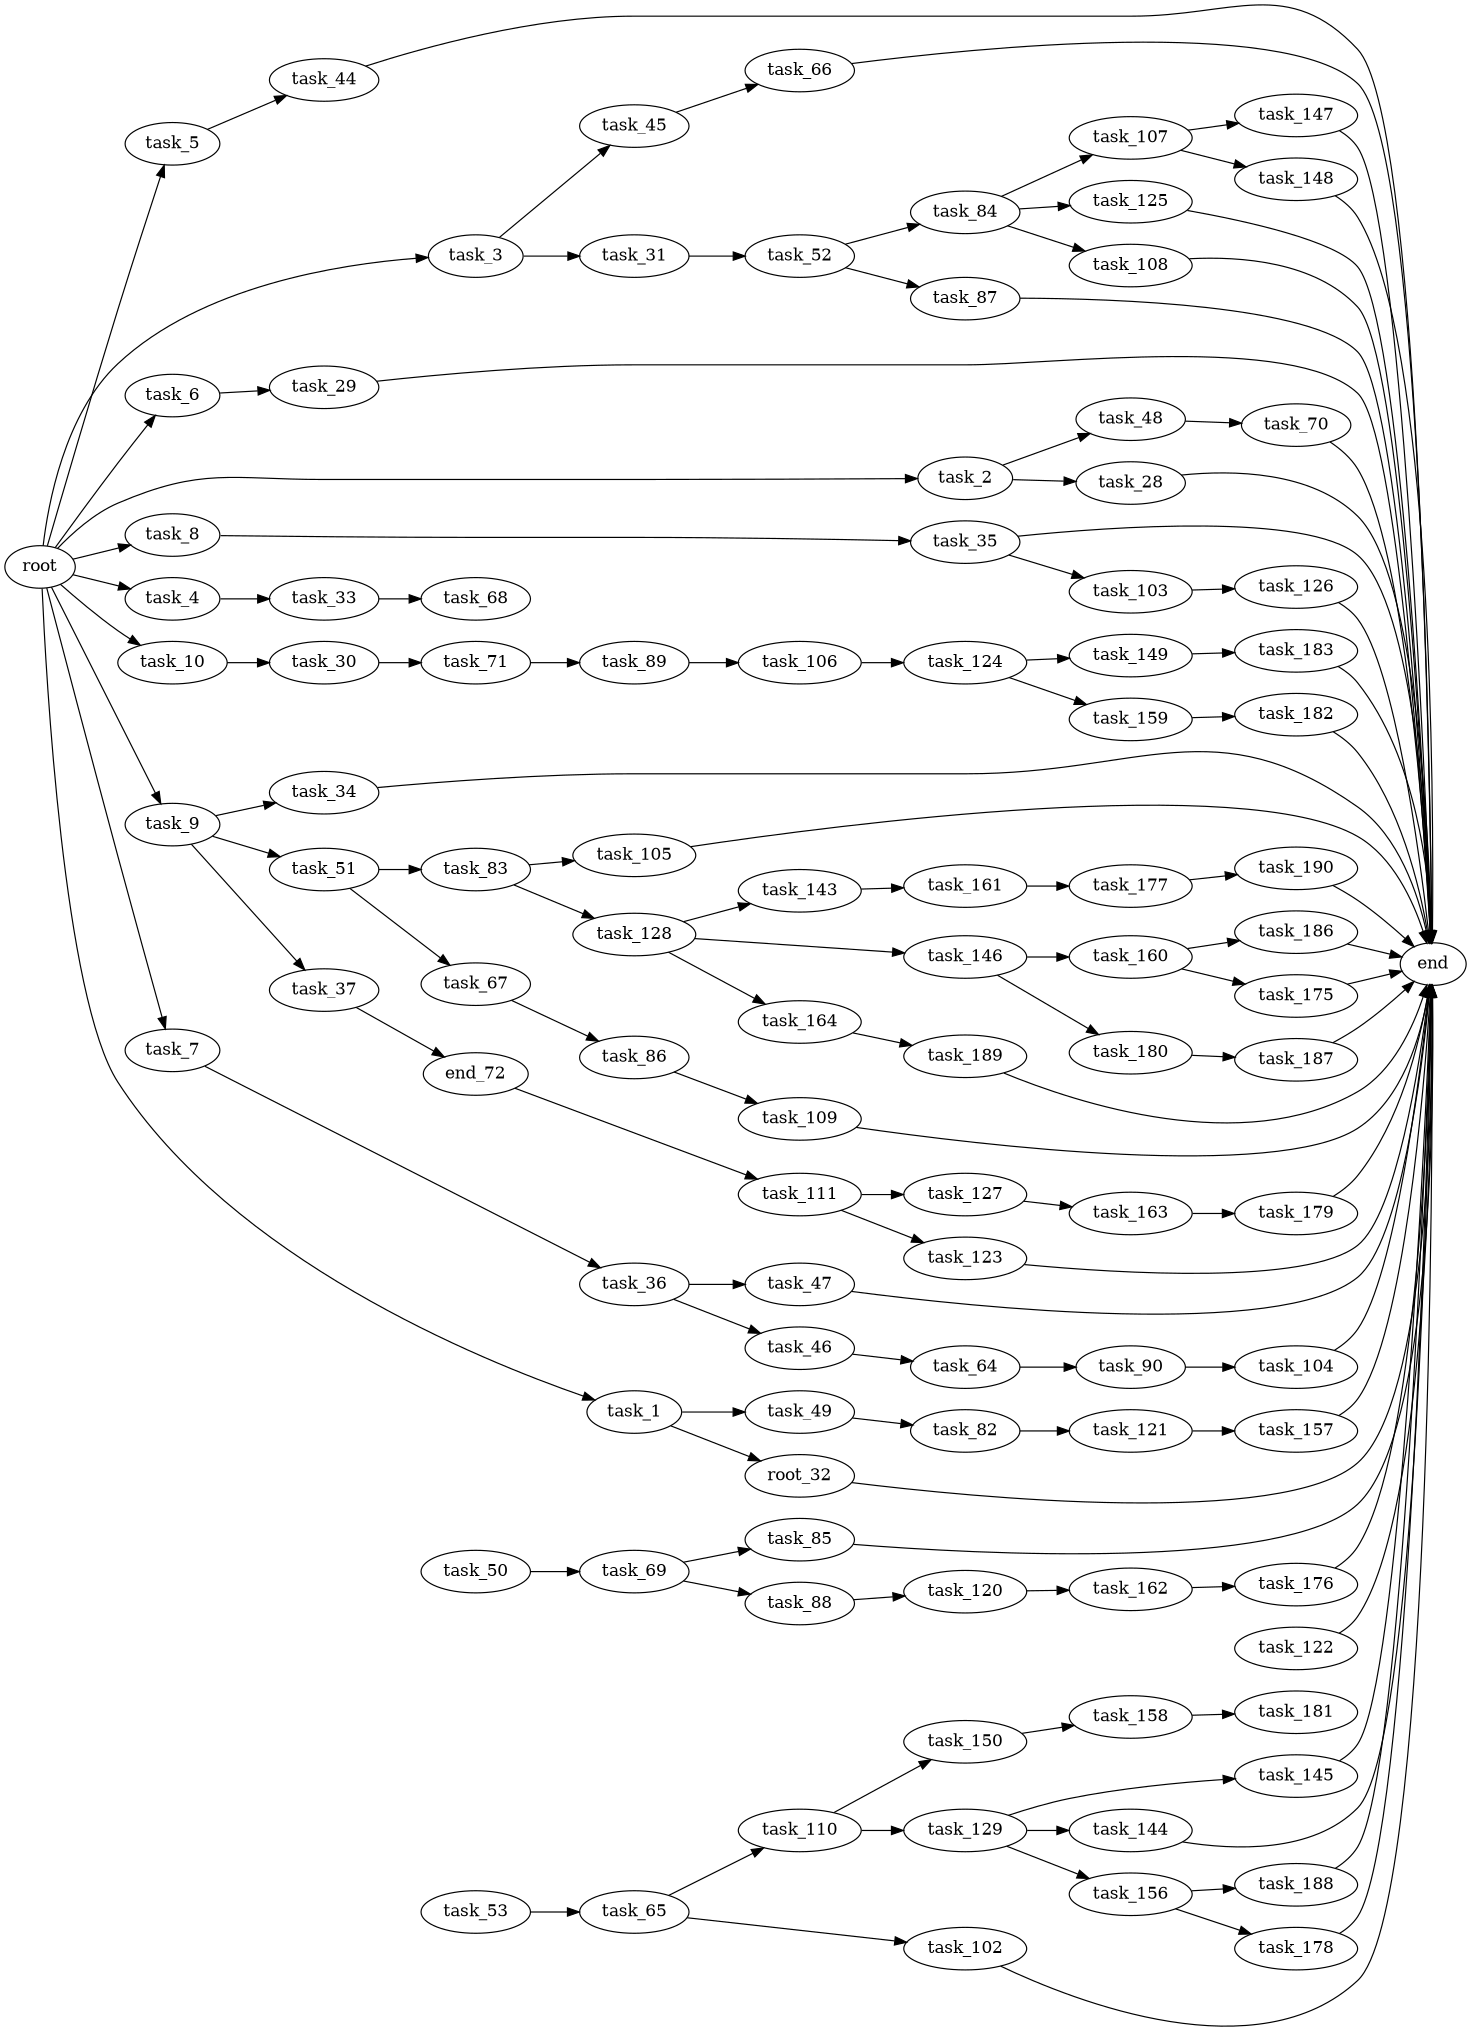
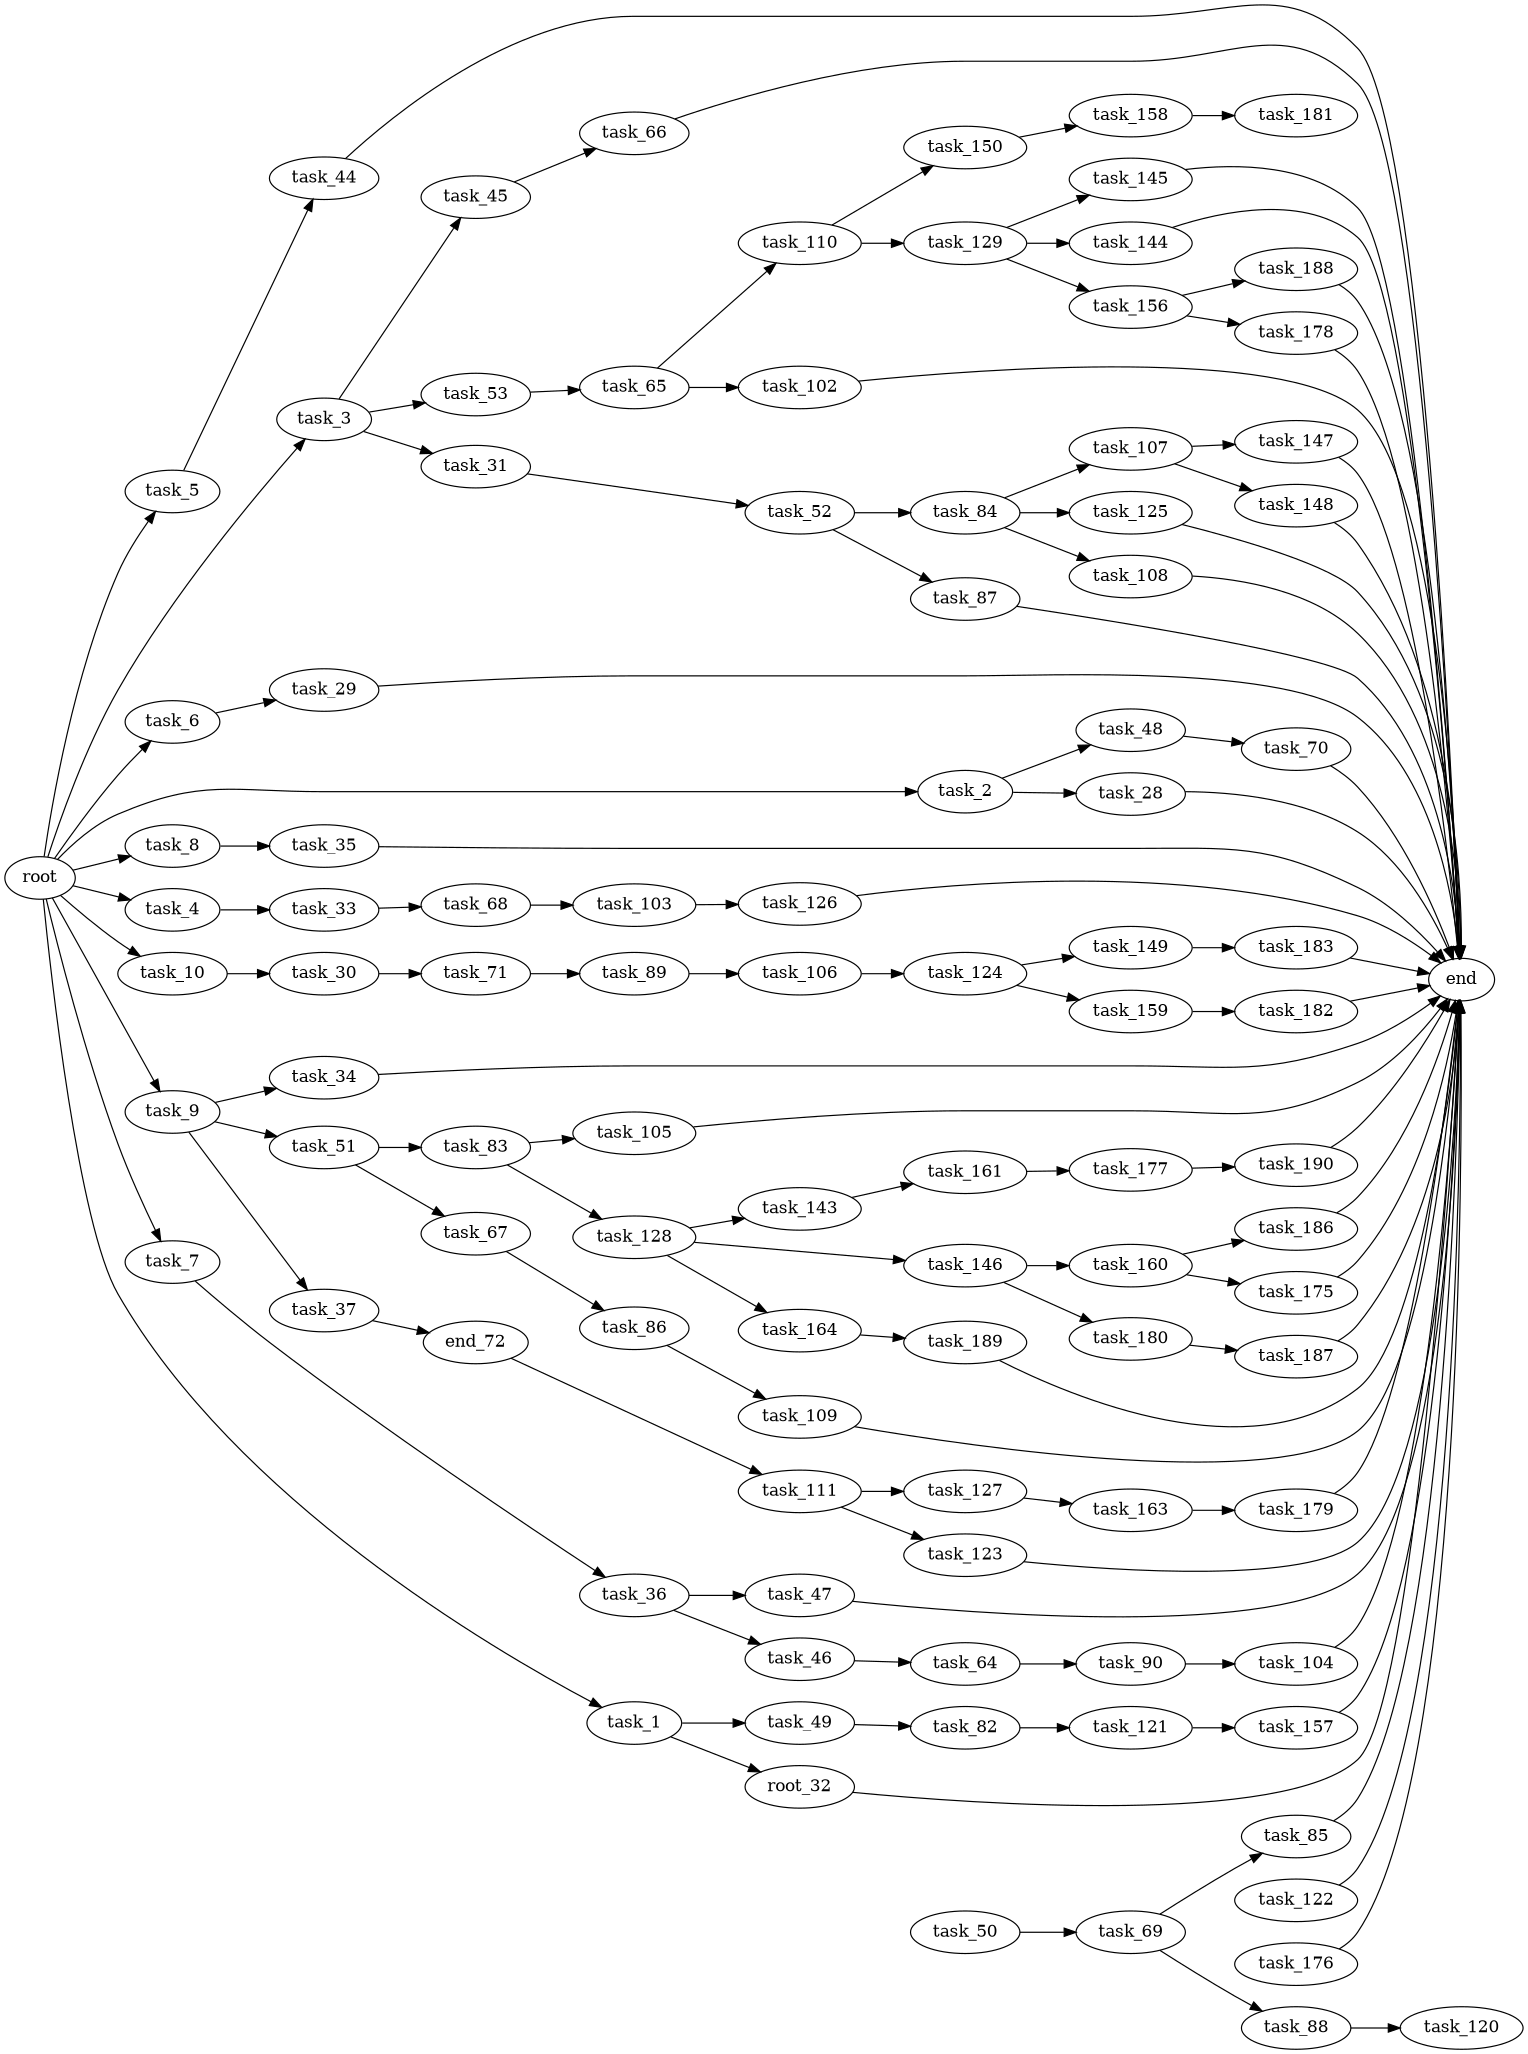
edge "task_3" -> "task_53": added
edge "task_35" -> "task_103": now "task_68" -> "task_103"
node "task_162": removed
